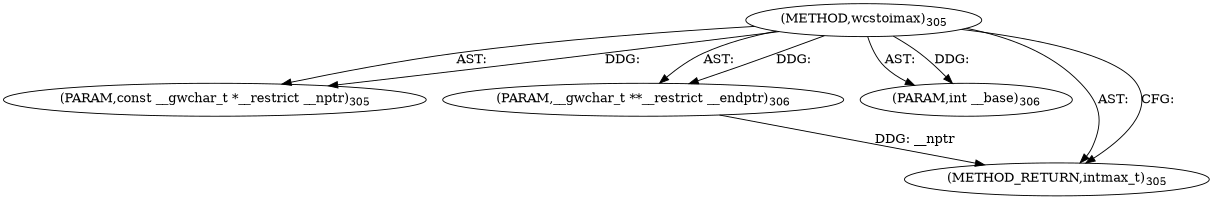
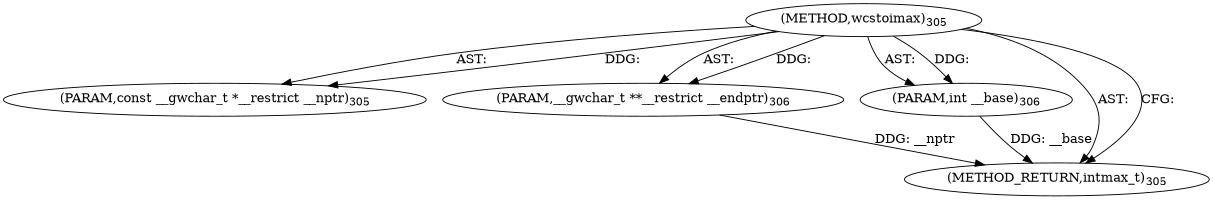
edge "(PARAM,int __base)" -> "(METHOD_RETURN,intmax_t)": added, label "DDG: __base"
